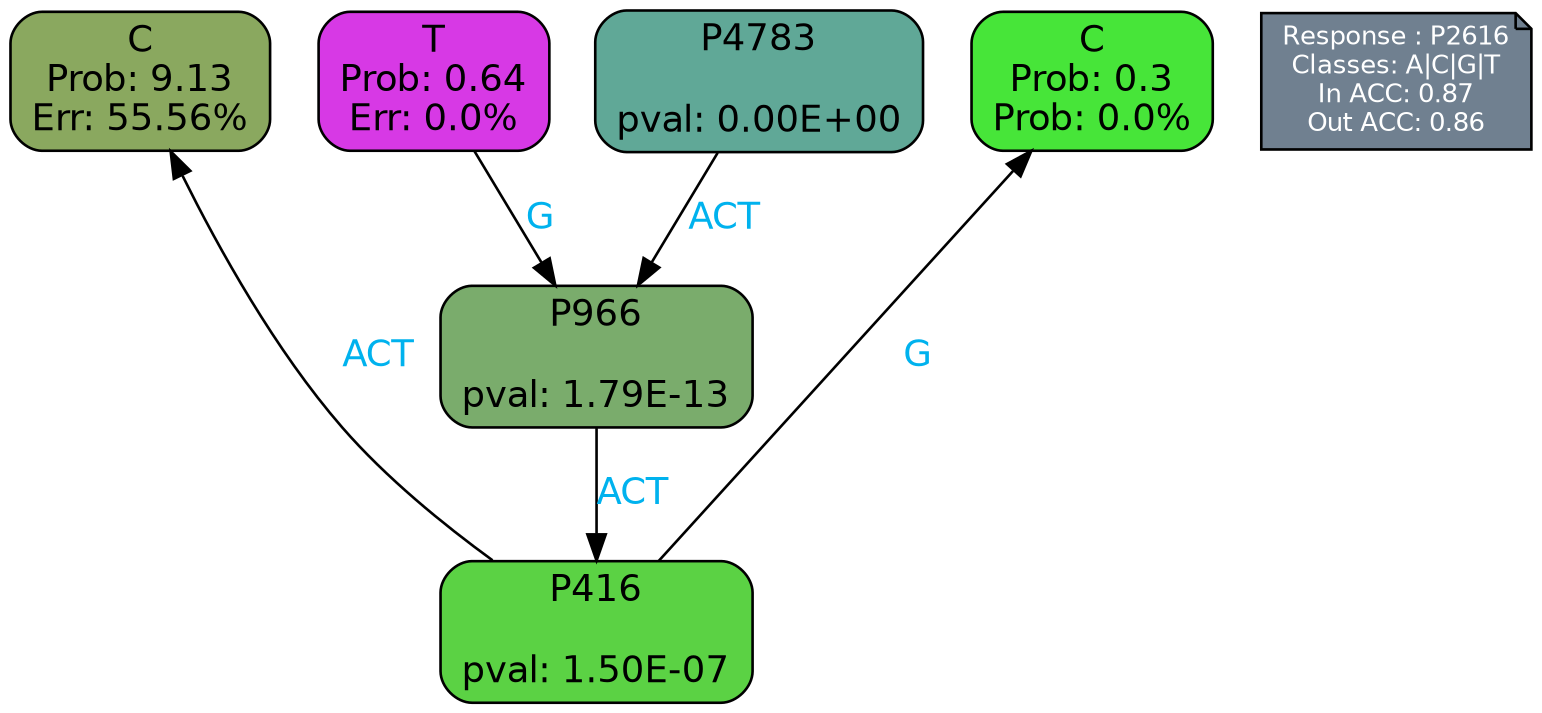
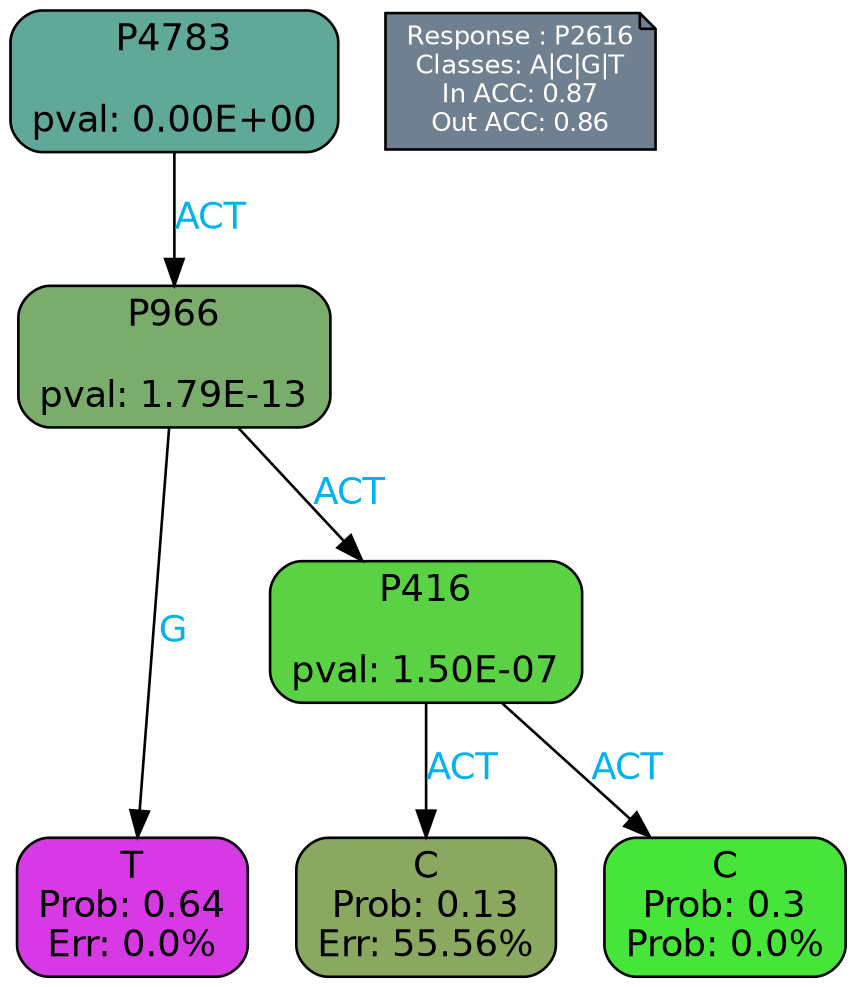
node "C Prob: 9.13 Err: 55.56%": label "C Prob: 9.13 Err: 55.56%" -> "C Prob: 0.13 Err: 55.56%"
edge "T Prob: 0.64 Err: 0.0%" -> "P966 pval: 1.79E-13": reversed
edge "P416 pval: 1.50E-07" -> "C Prob: 0.3 Prob: 0.0%": label "G" -> "ACT"
